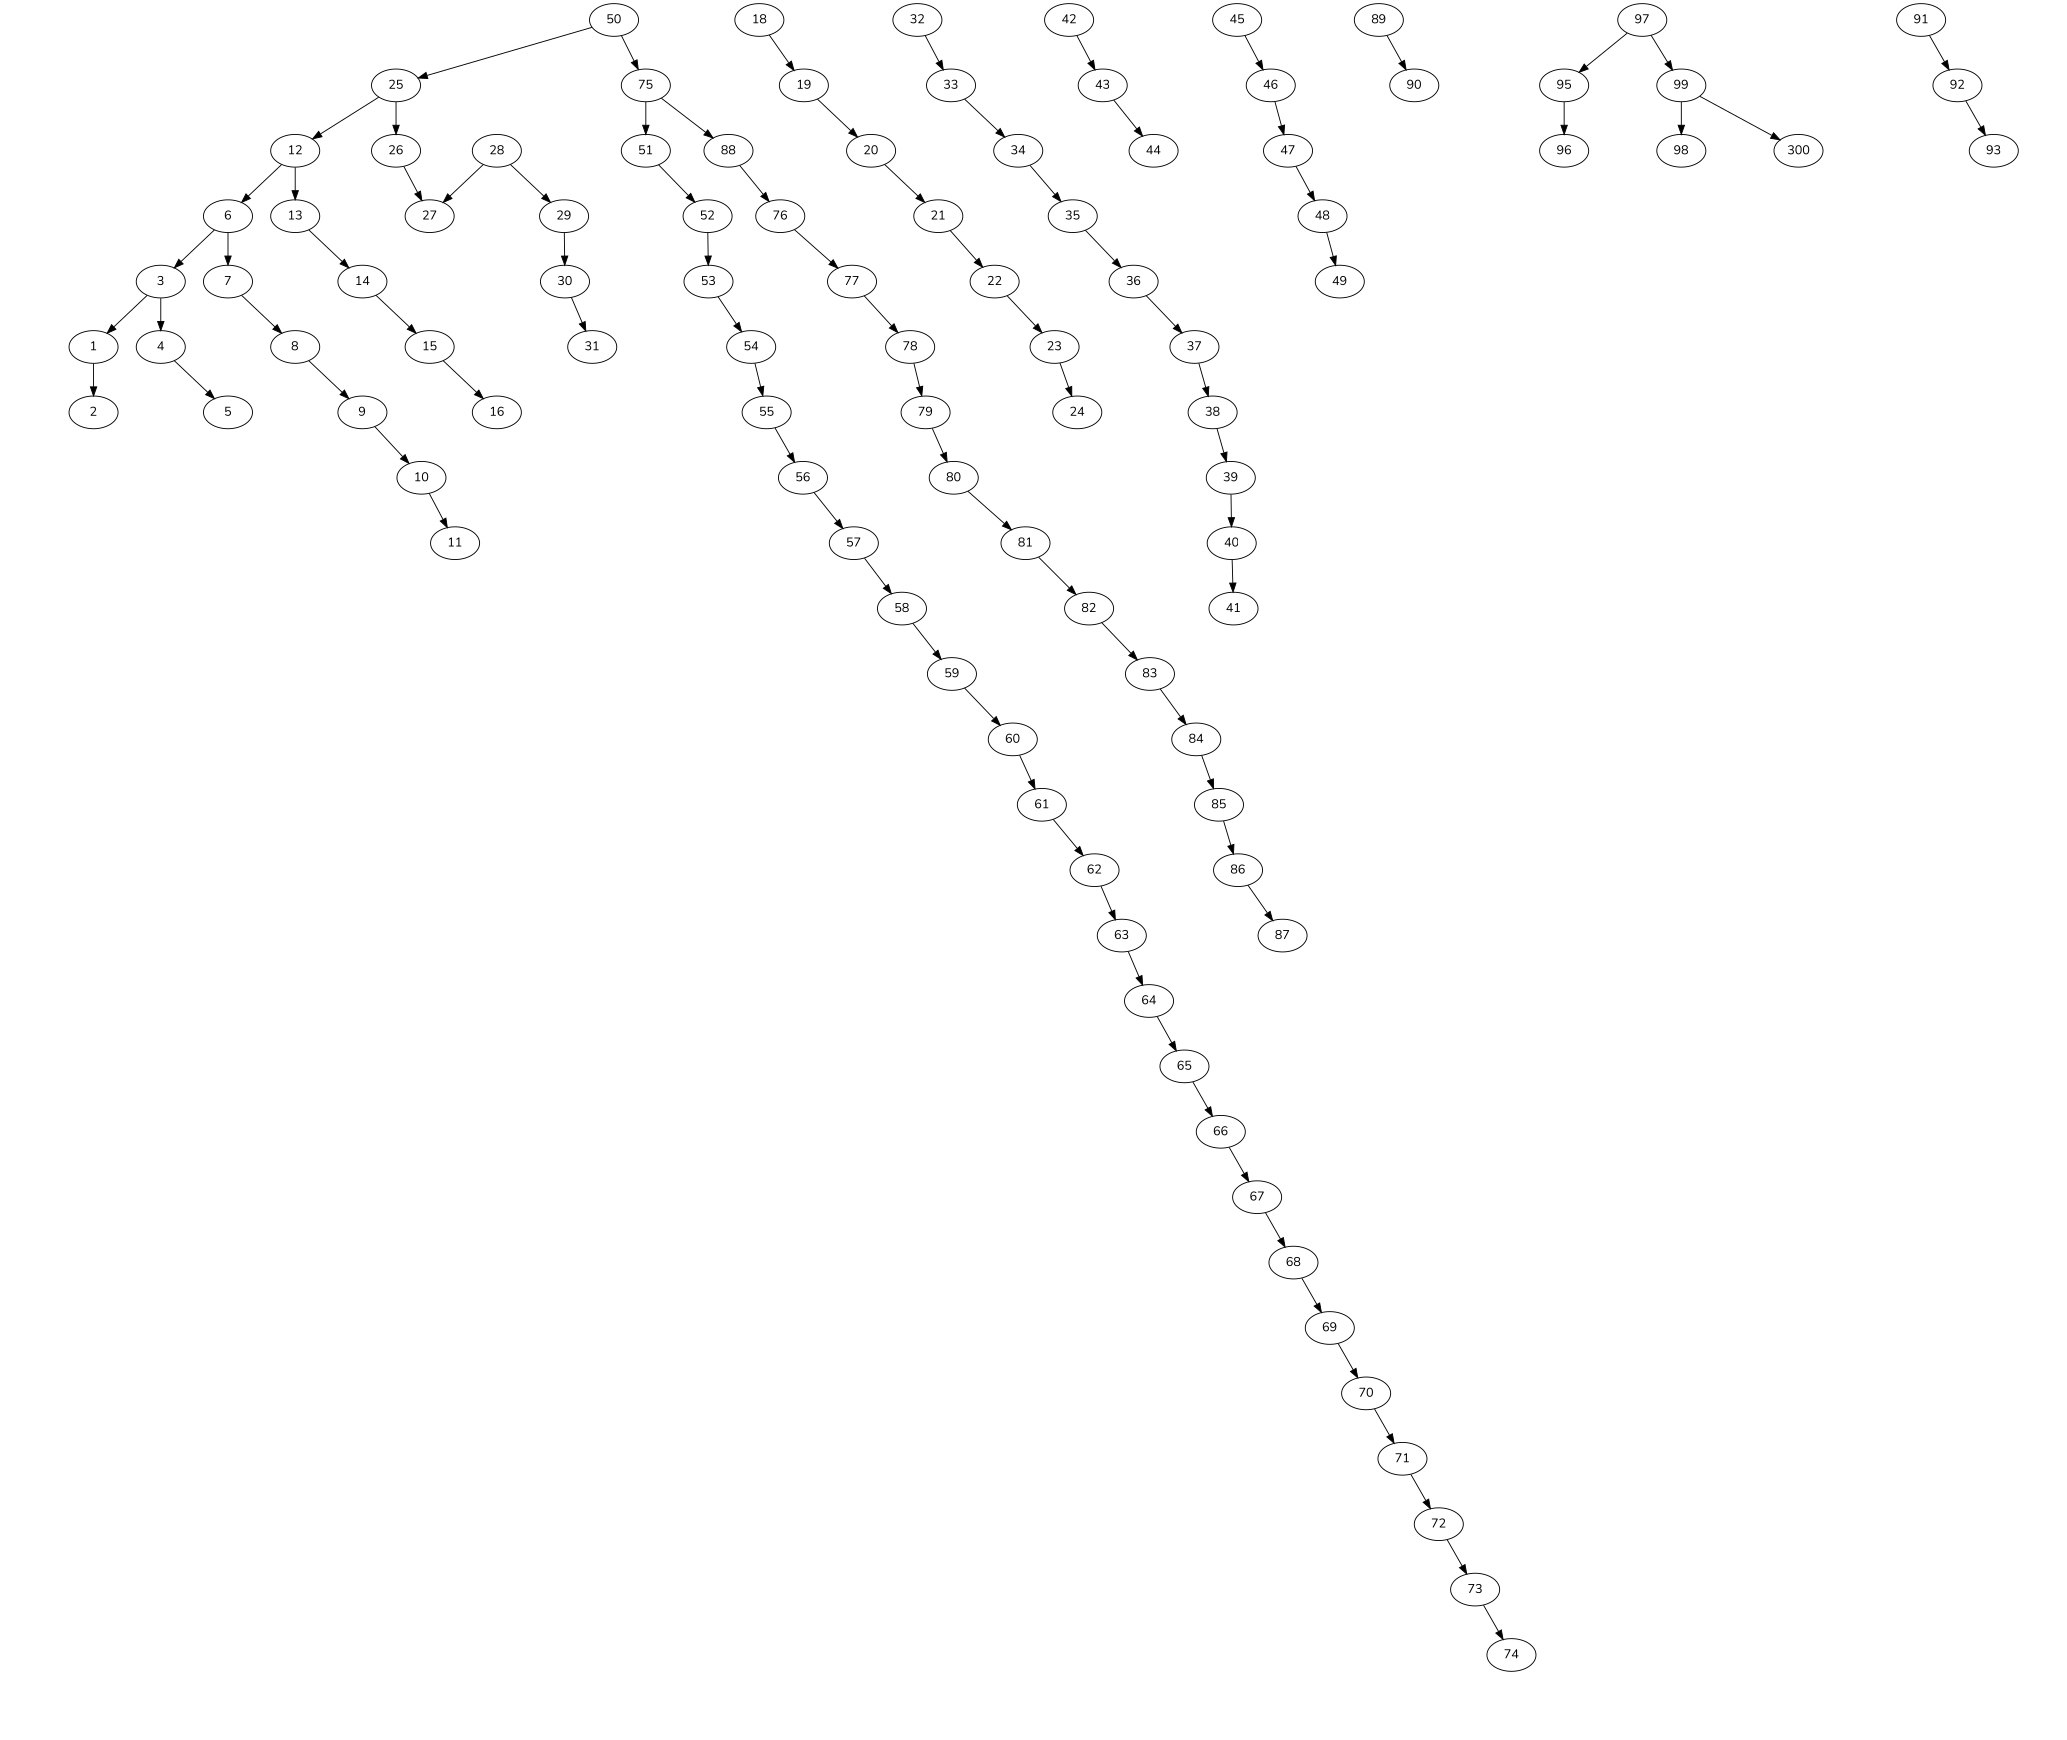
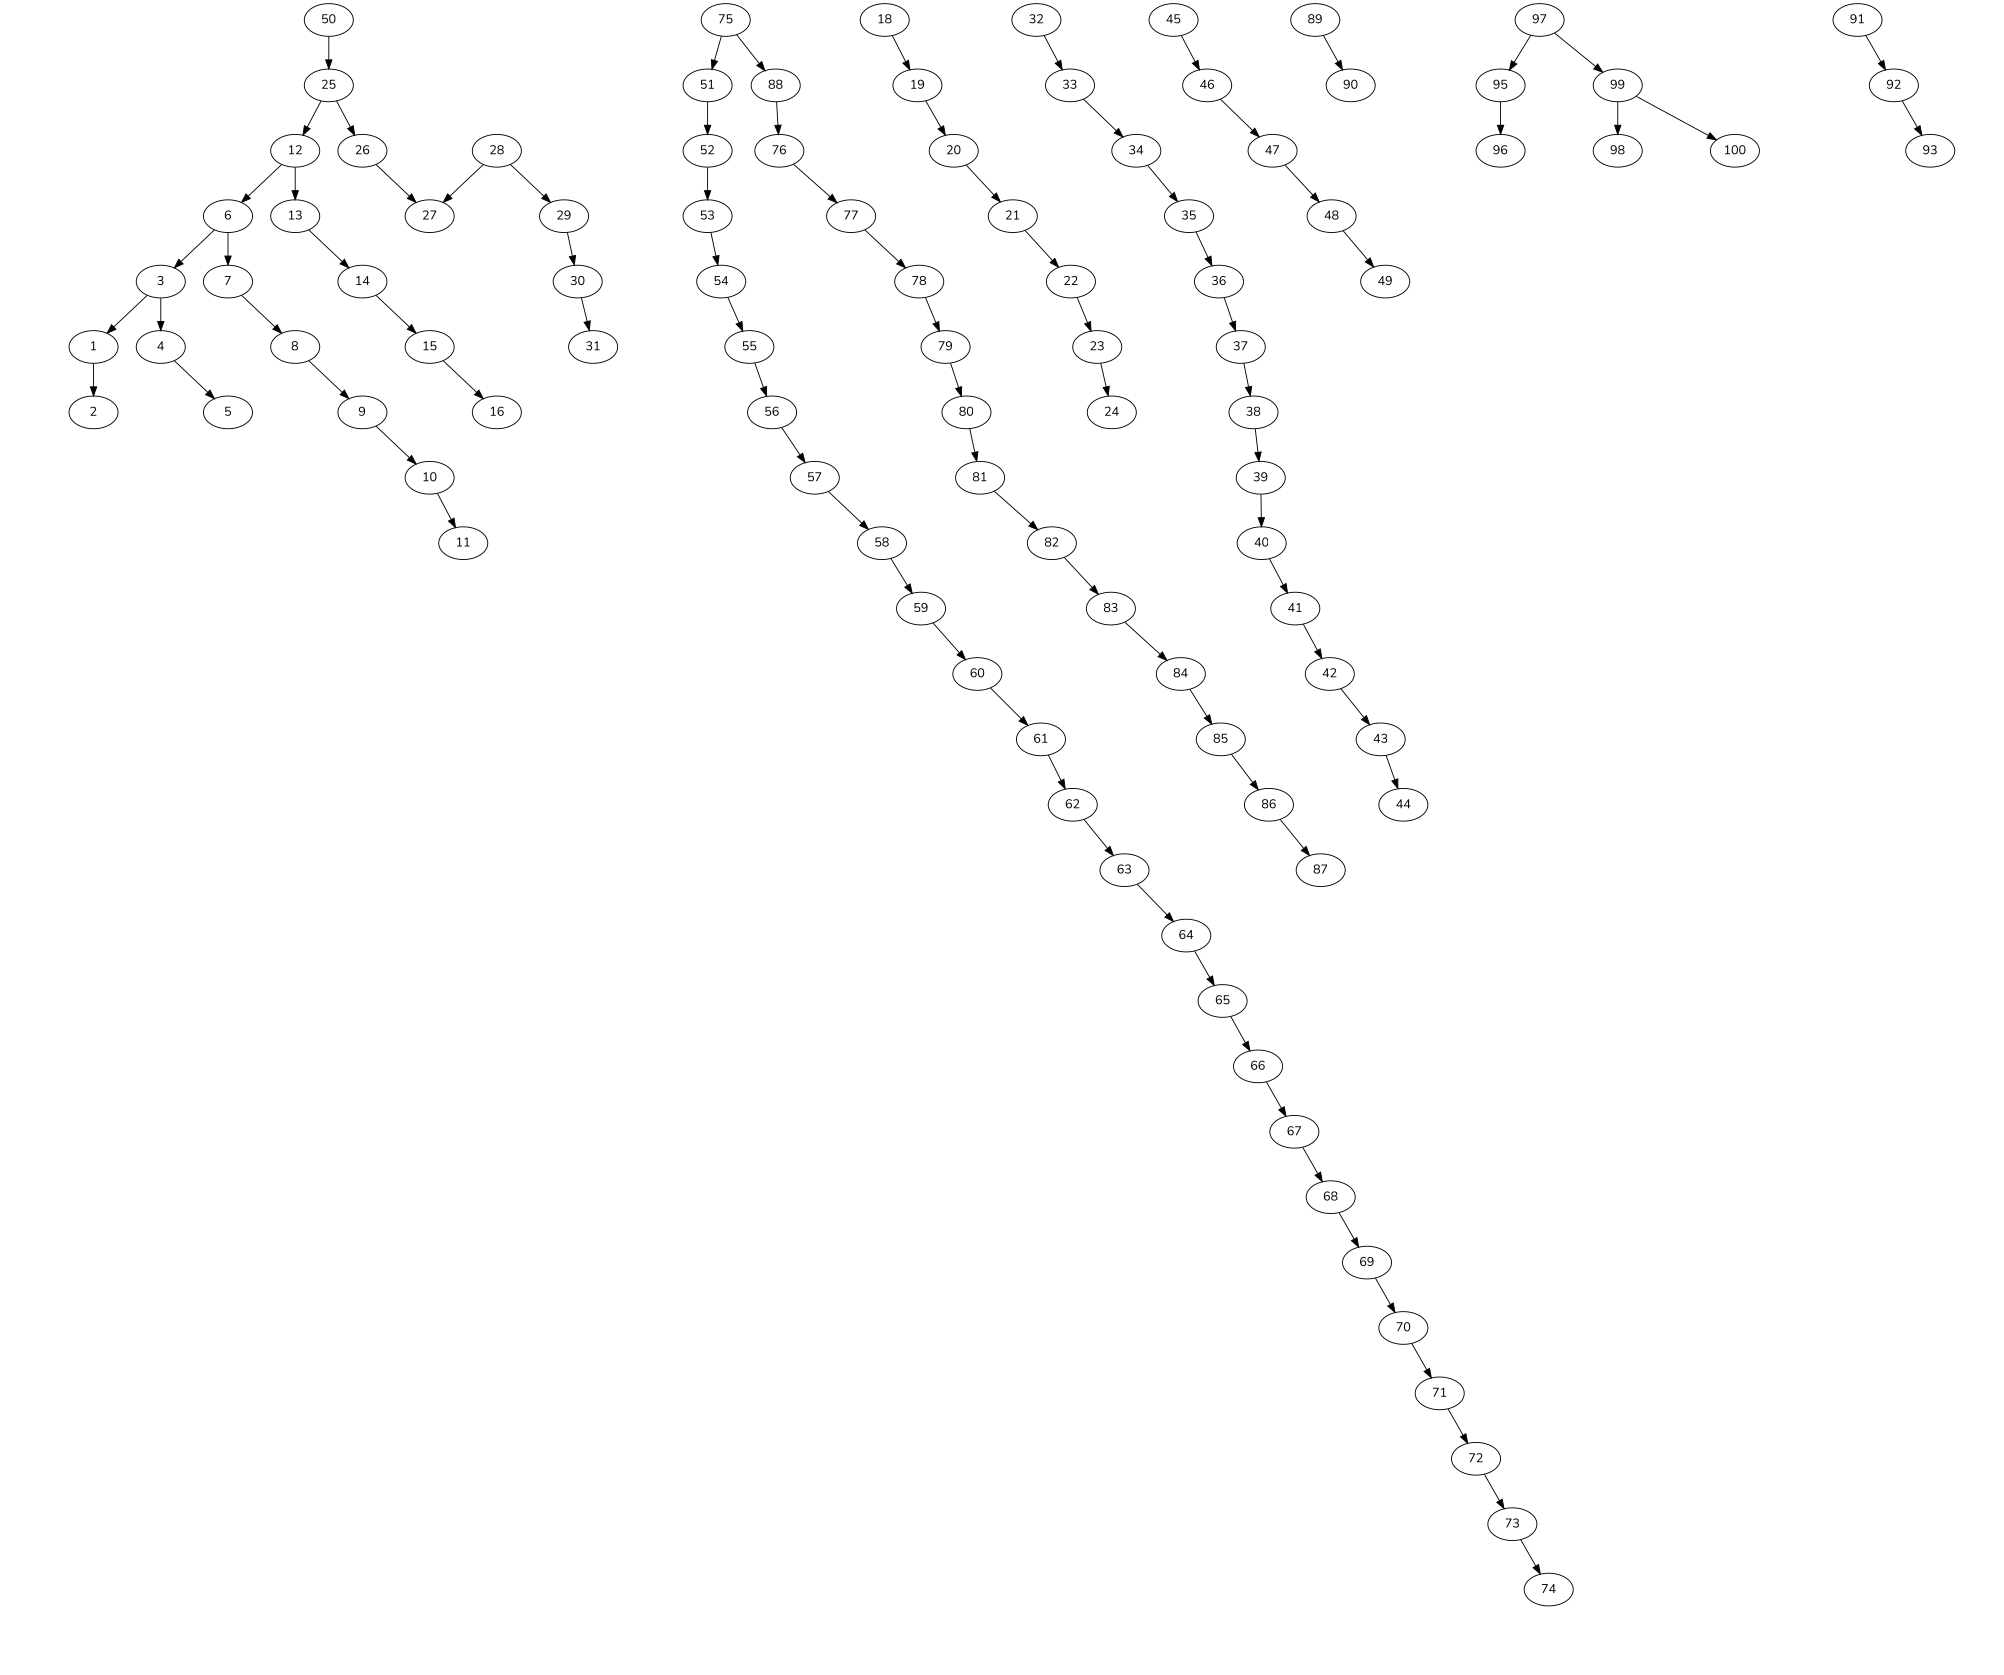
edge "50" -> "75": removed
node "300": label "300" -> "100"
edge "41" -> "42": added
